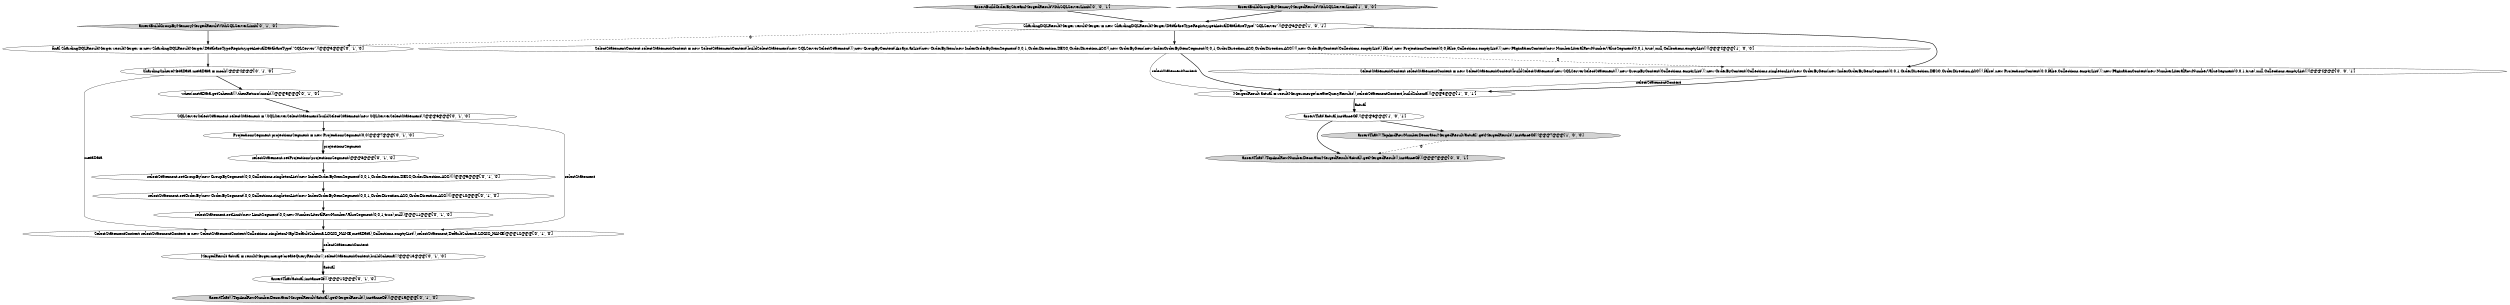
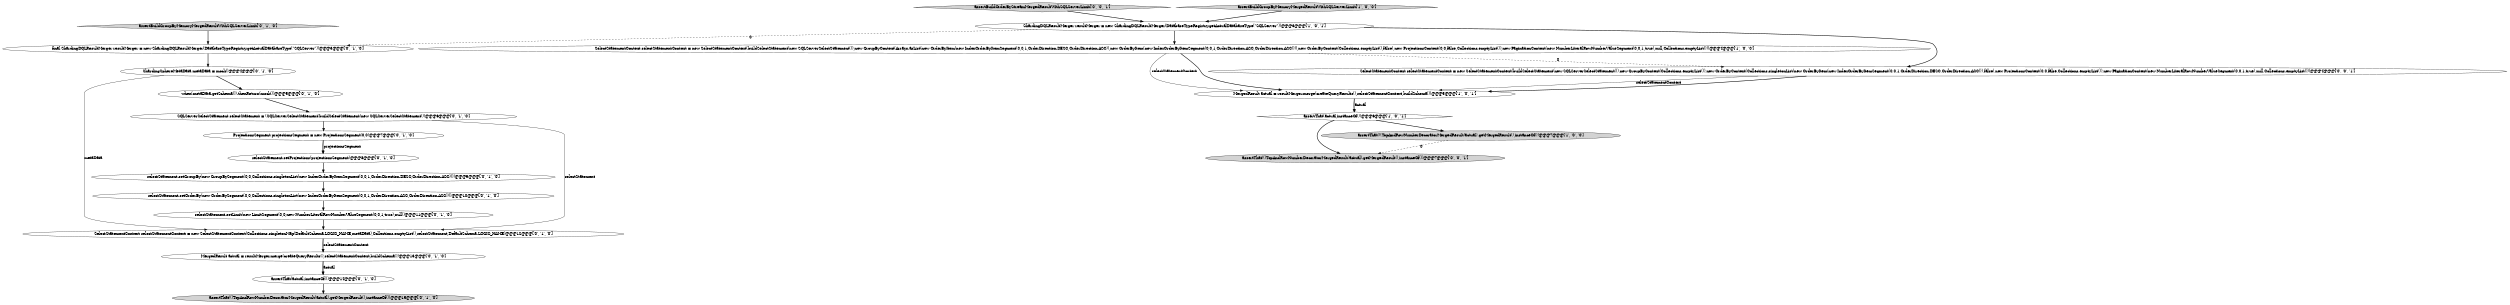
node "assertThat(actual,instanceOf())@@@6@@@['1', '0', '1']": shape ellipse -> diamond
